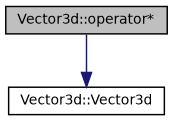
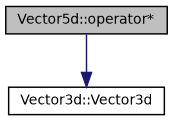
node "Vector3d::operator*": label "Vector3d::operator*" -> "Vector5d::operator*"
